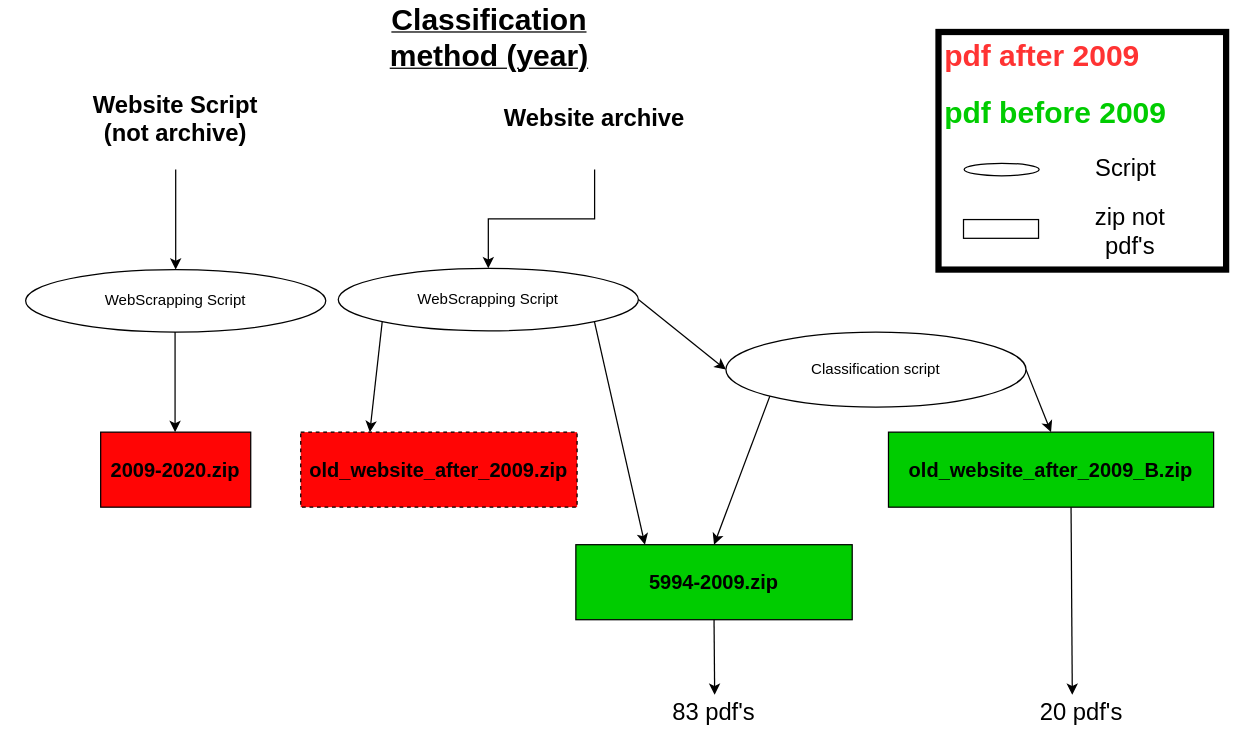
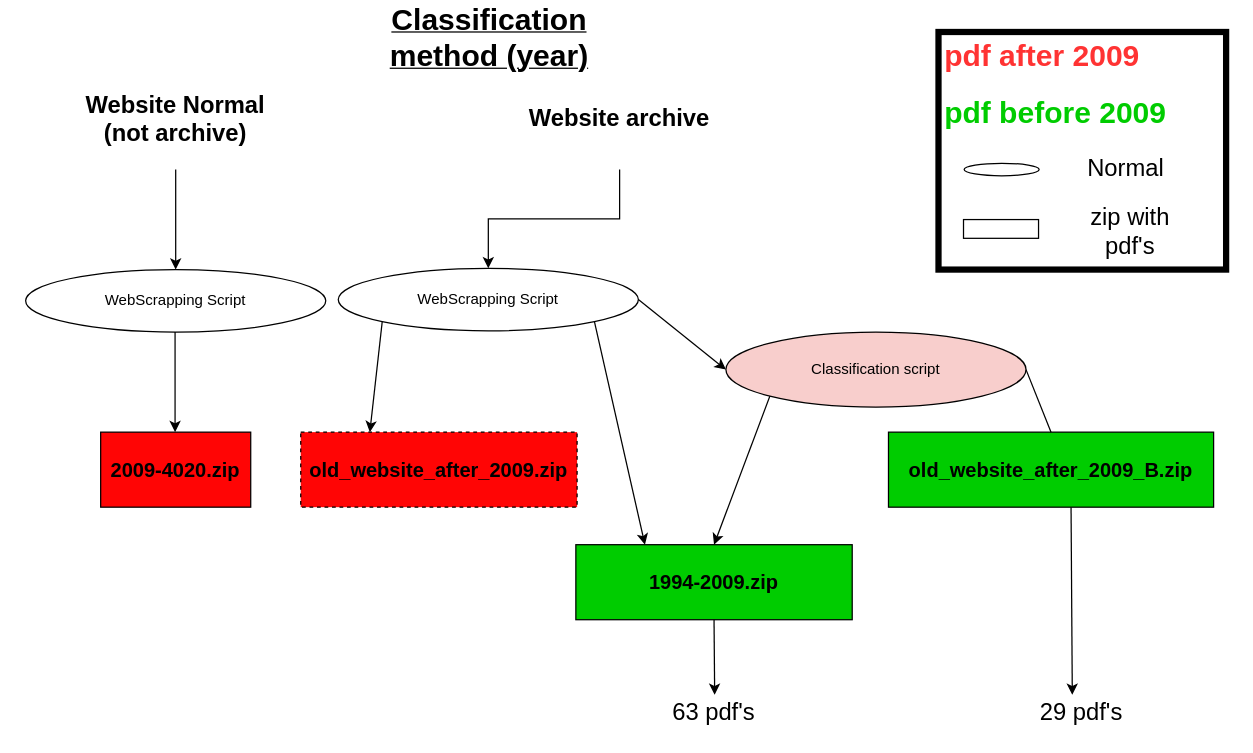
node "Website Script(not archive)": label "Website Script(not archive)" -> "Website Normal(not archive)"
node "Website archive": moved (594, 119) -> (619, 119)
node "Script": label "Script" -> "Normal"
node "zip not pdf's": label "zip not pdf's" -> "zip with pdf's"
node "Classification script": fillcolor #ffffff -> #f8cecc
edge "Classification script" -> "old_website_after_2009_B.zip": arrowhead classic -> none
node "2009-2020.zip": label "2009-2020.zip" -> "2009-4020.zip"
node "5994-2009.zip": label "5994-2009.zip" -> "1994-2009.zip"
node "83 pdf's": label "83 pdf's" -> "63 pdf's"
node "20 pdf's": label "20 pdf's" -> "29 pdf's"
